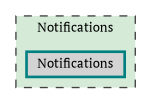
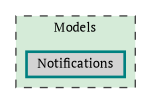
cluster "Notifications": label "Notifications" -> "Models"
